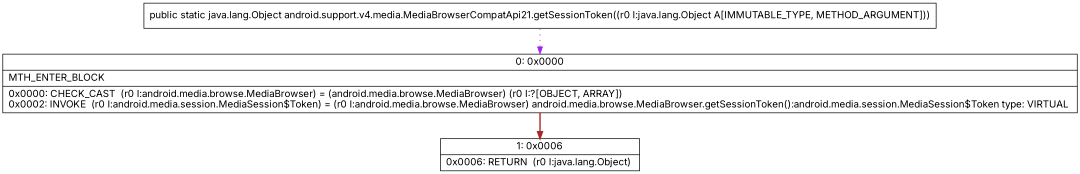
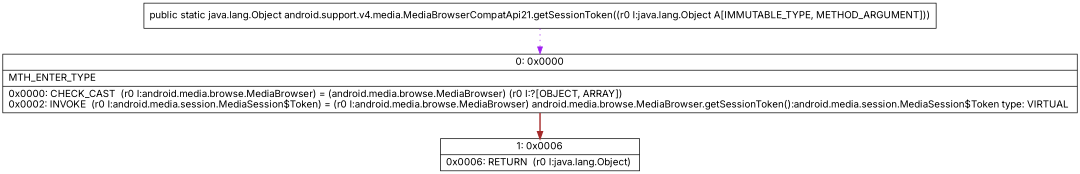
node "0: 0x0000": text "MTH_ENTER_BLOCK" -> "MTH_ENTER_TYPE"
